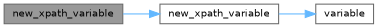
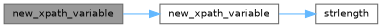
node "variable": label "variable" -> "strlength"
